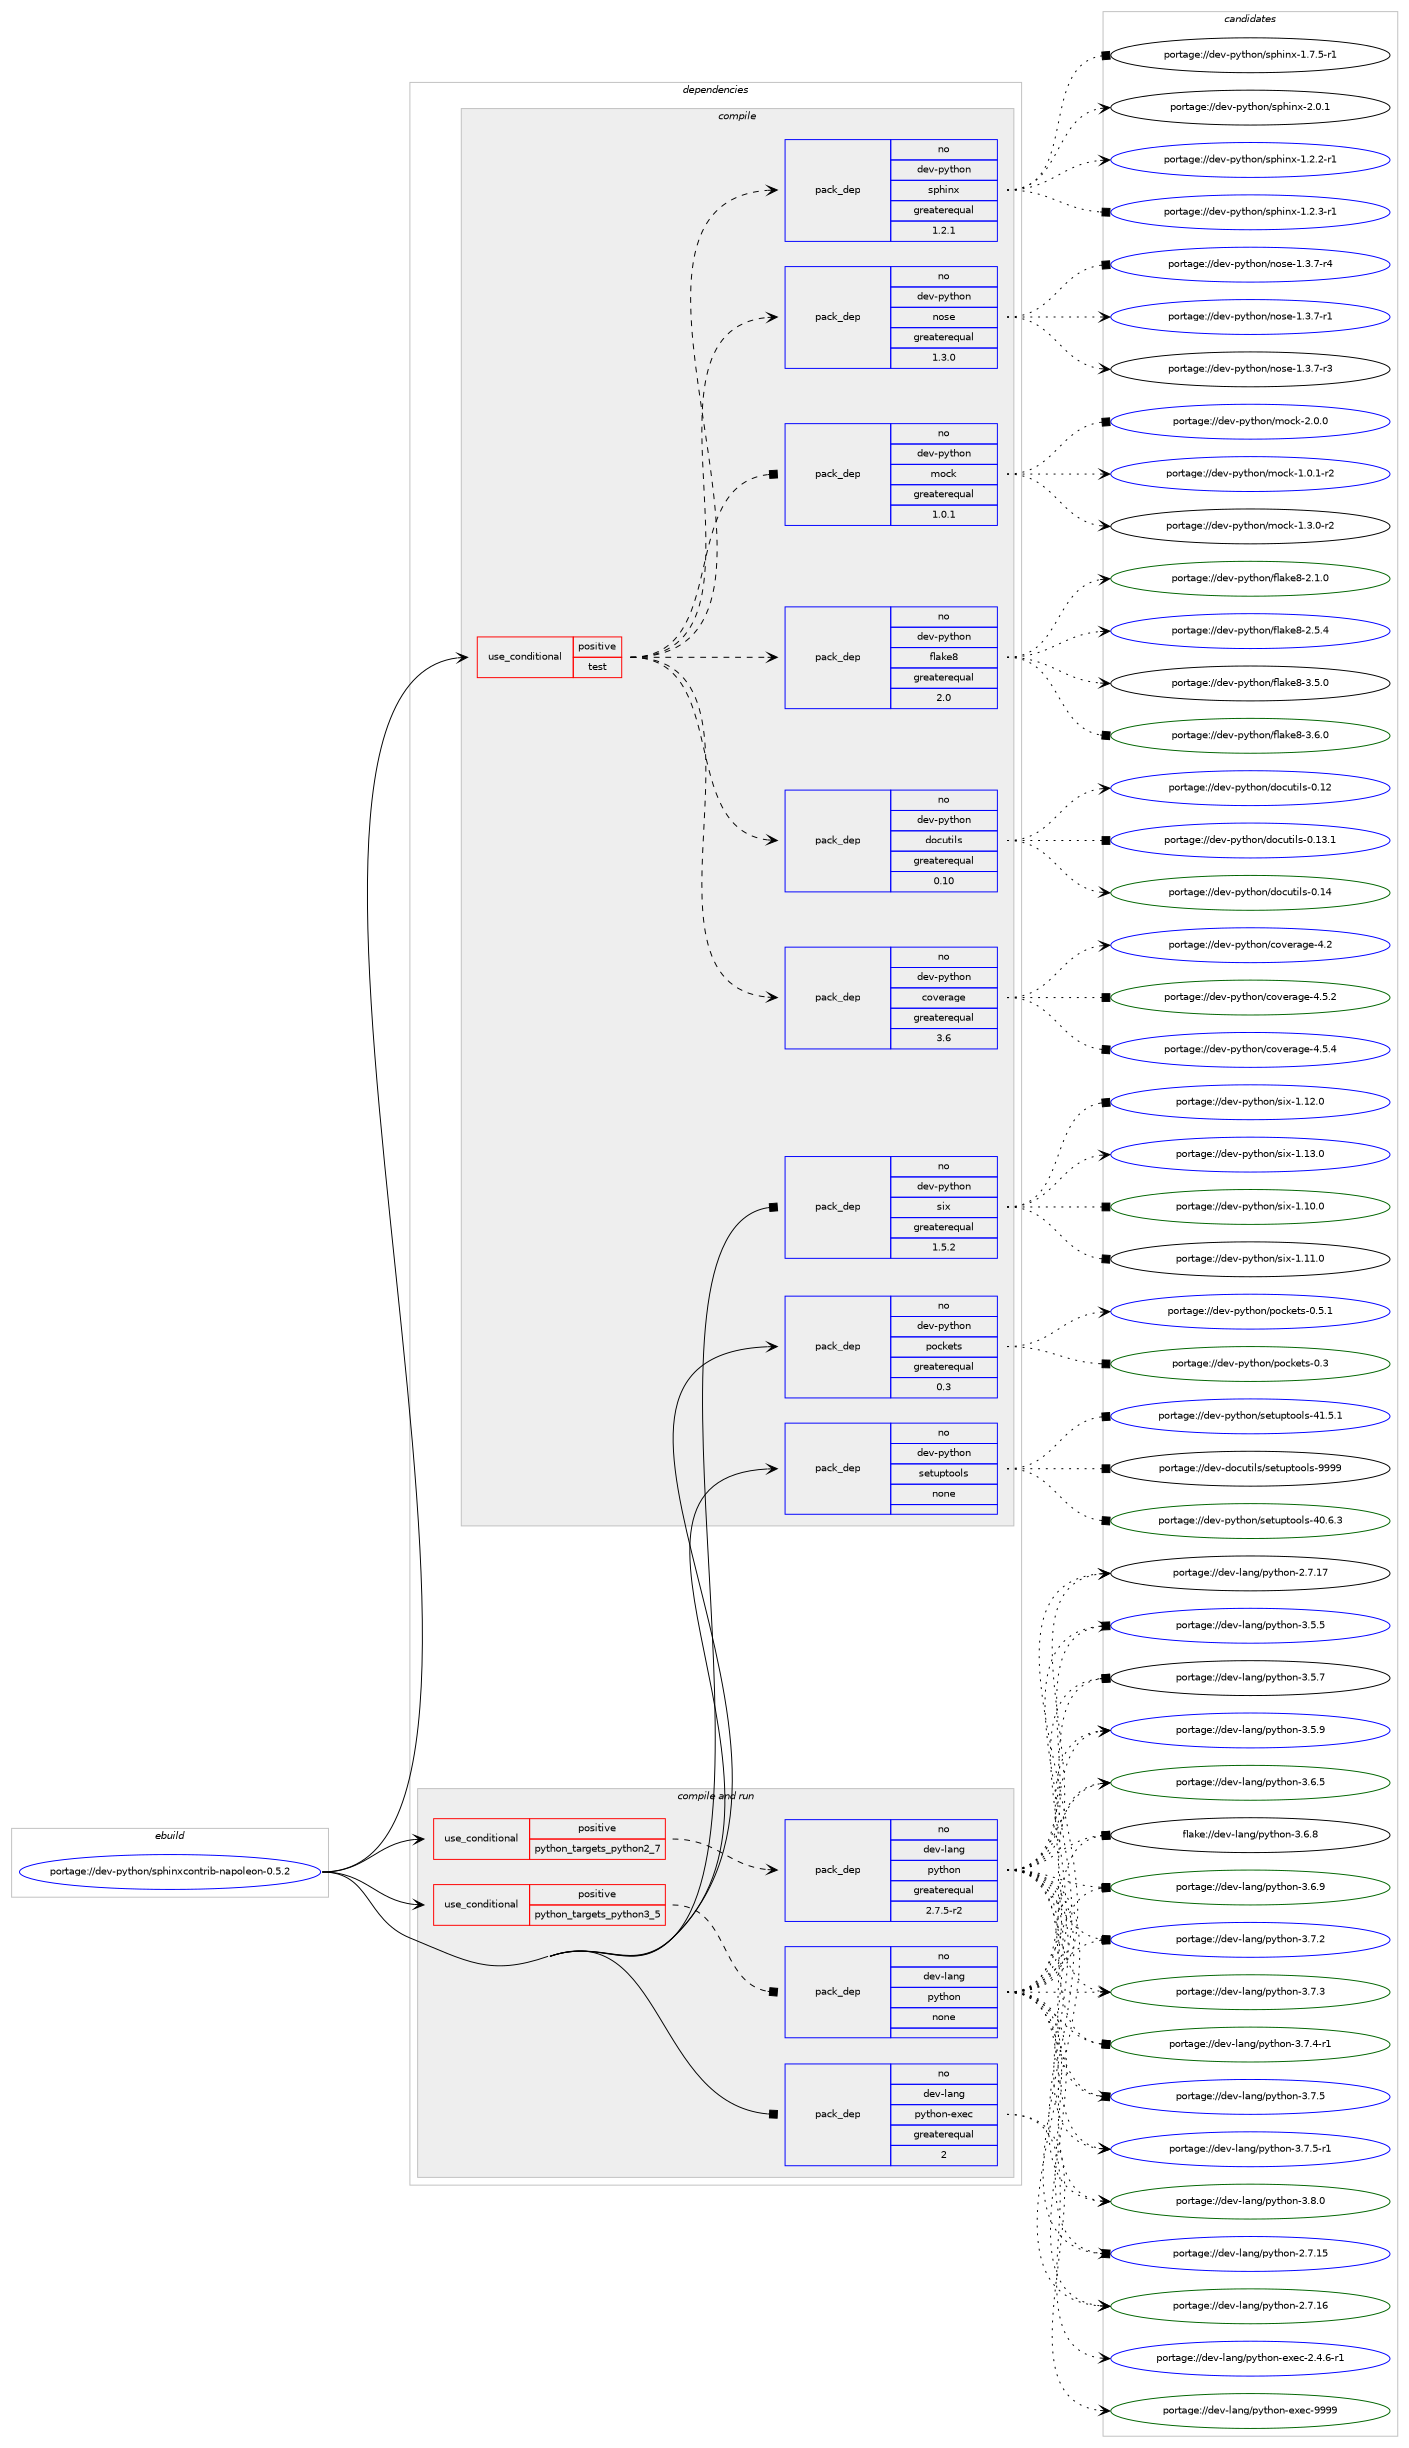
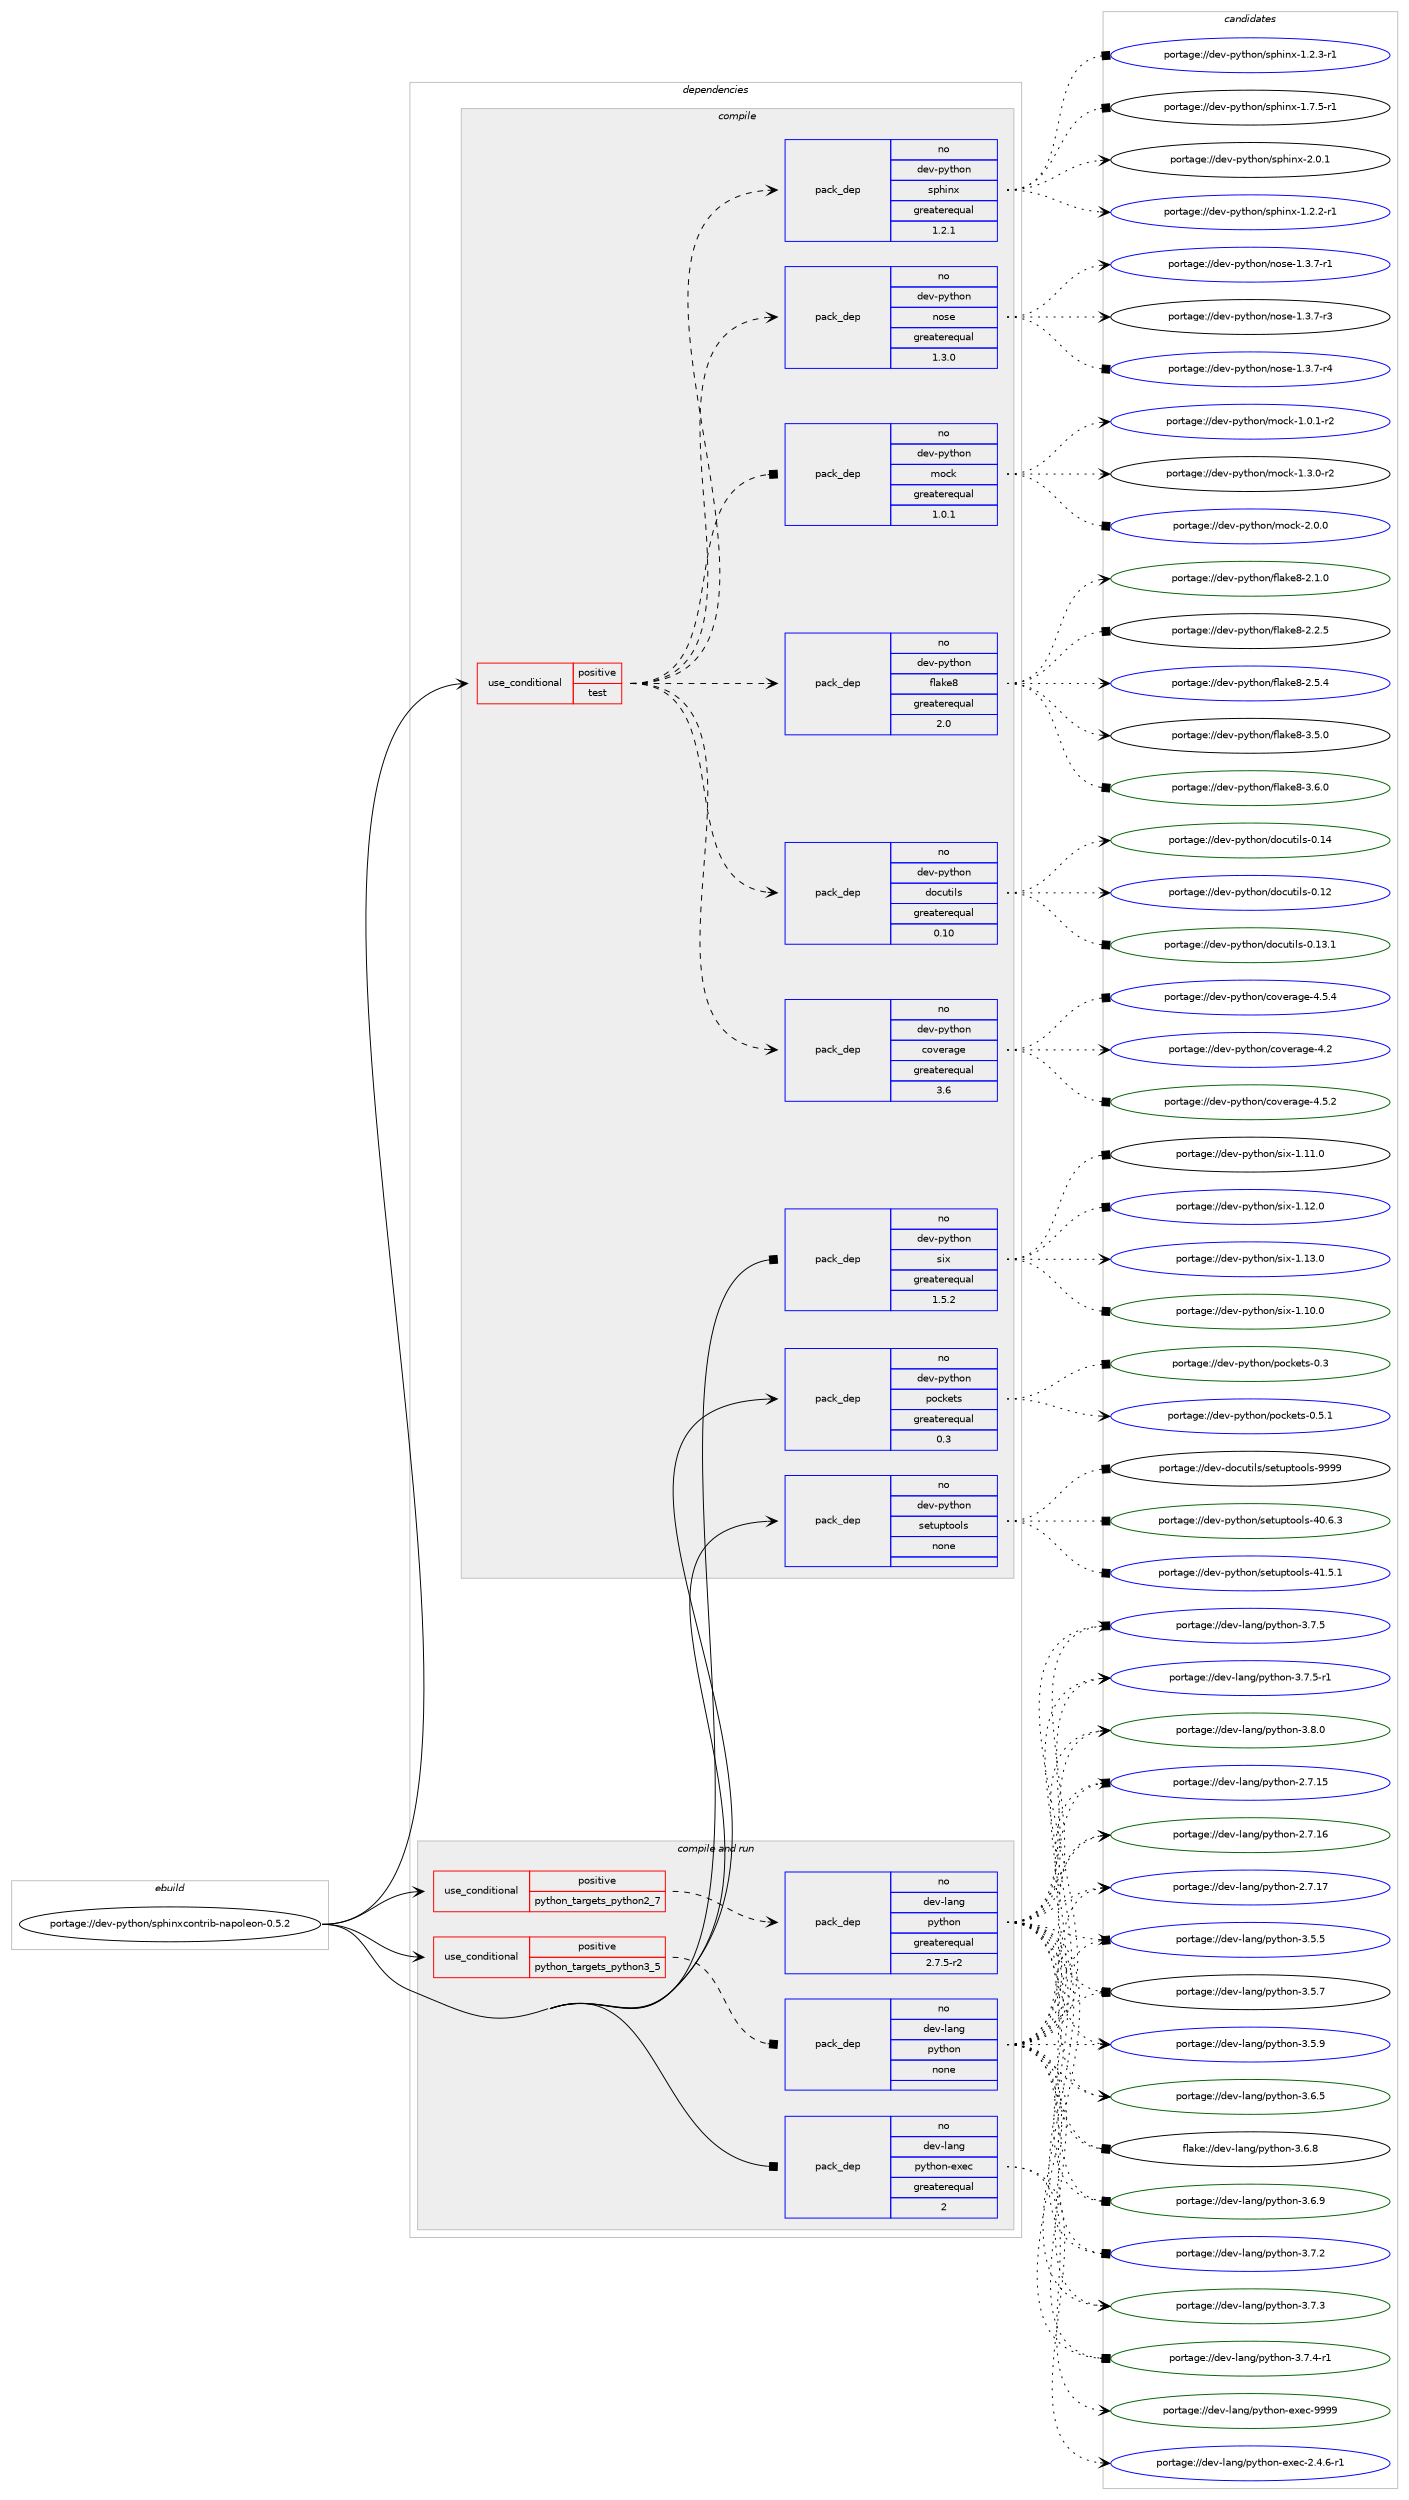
node "portage://dev-python/flake8-2.2.5": added
node "portage://dev-python/docutils-0.13.1": color blue -> darkgreen
node "portage://dev-lang/python-2.7.17": color black -> blue
node "portage://dev-python/sphinxcontrib-napoleon-0.5.2": color blue -> black
